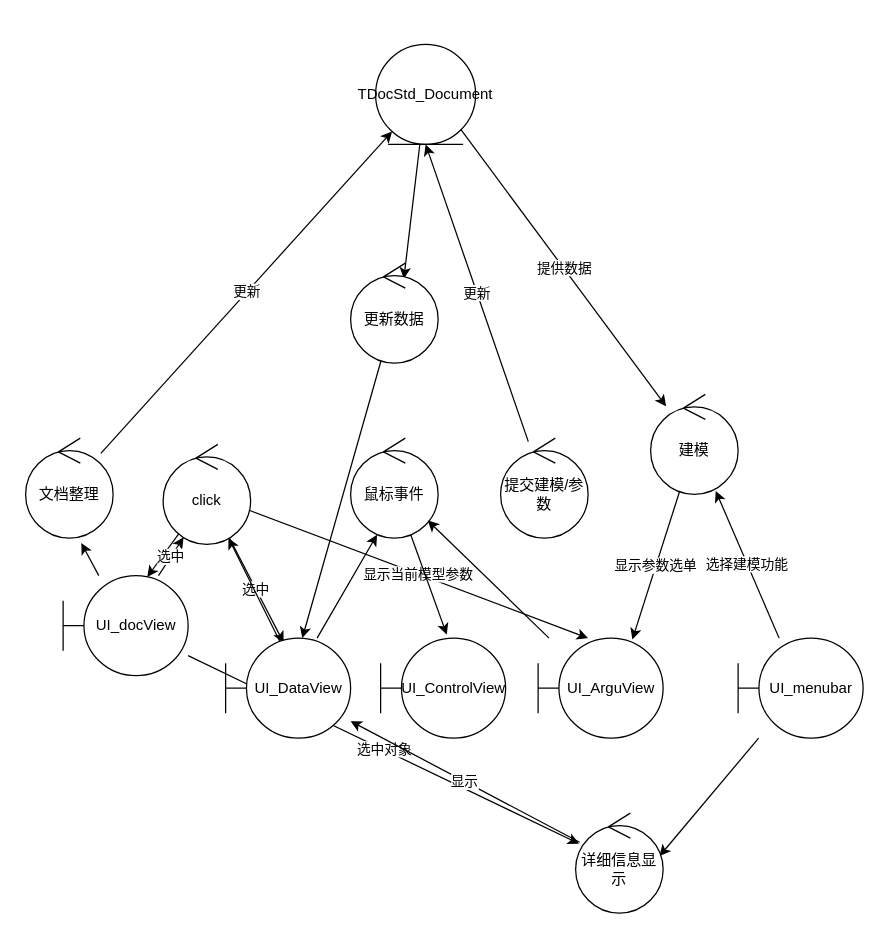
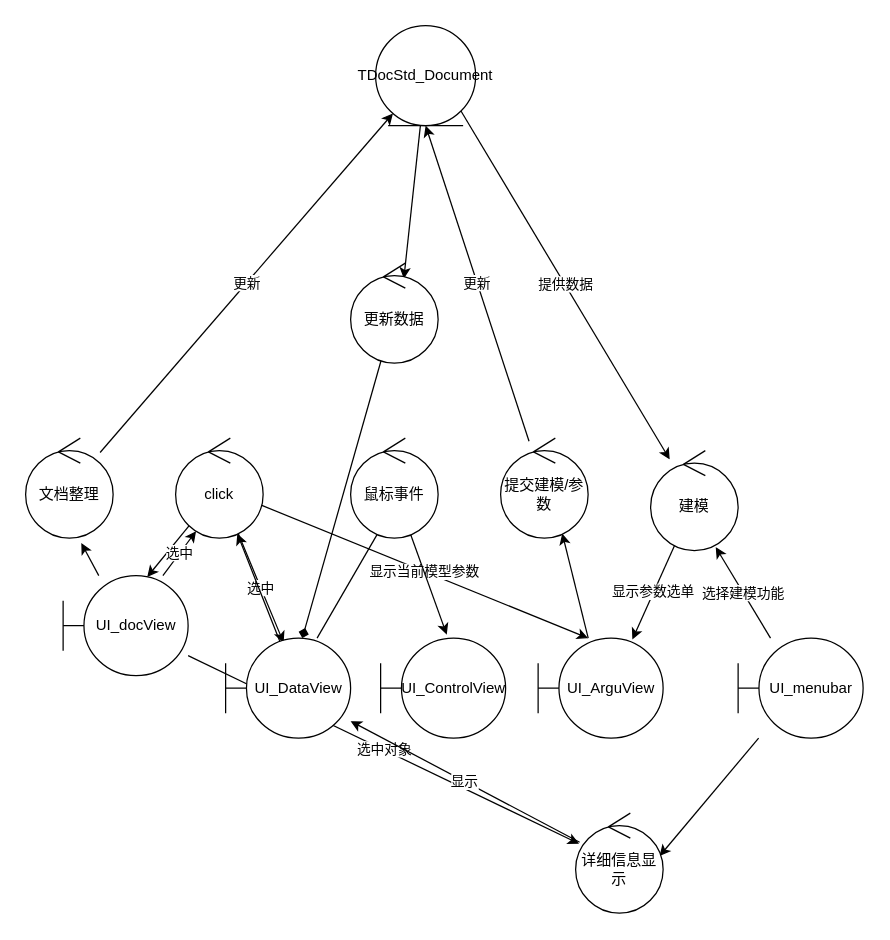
node "TDocStd_Document": moved (426, 94) -> (426, 76)
node "建模": moved (694, 444) -> (694, 501)
node "click": moved (207, 494) -> (219, 488)
edge "UI_DataView" -> "鼠标事件": arrowhead classic -> none
edge "UI_ArguView" -> "鼠标事件": now "UI_ArguView" -> "提交建模/参数"
edge "更新数据" -> "UI_DataView": arrowhead classic -> diamond
